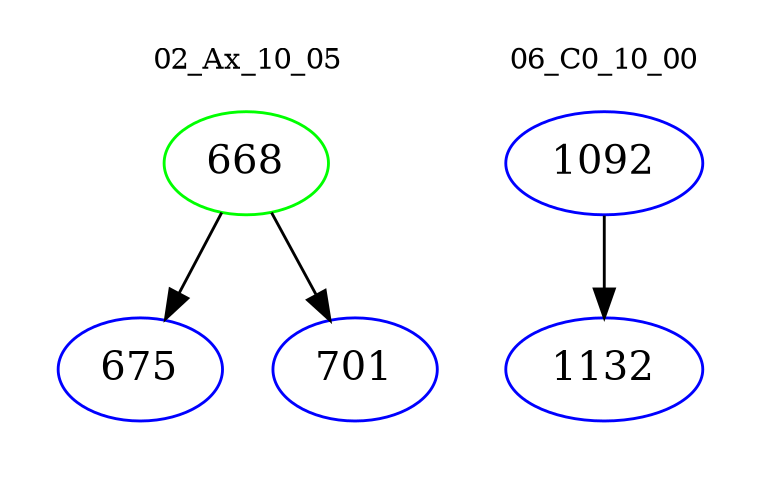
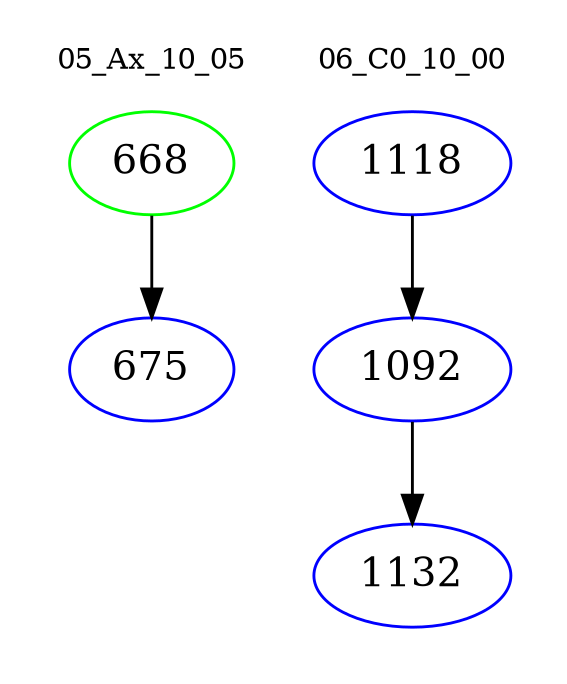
cluster "02_Ax_10_05": label "02_Ax_10_05" -> "05_Ax_10_05"
node "1118": added
node "701": removed
